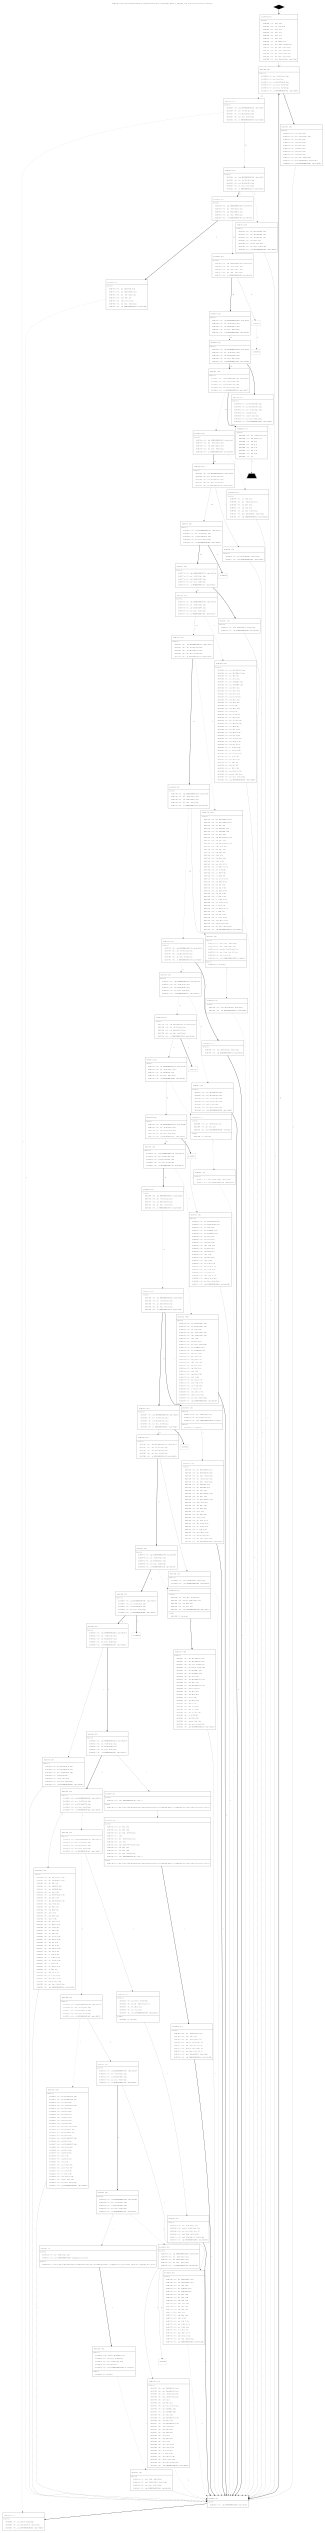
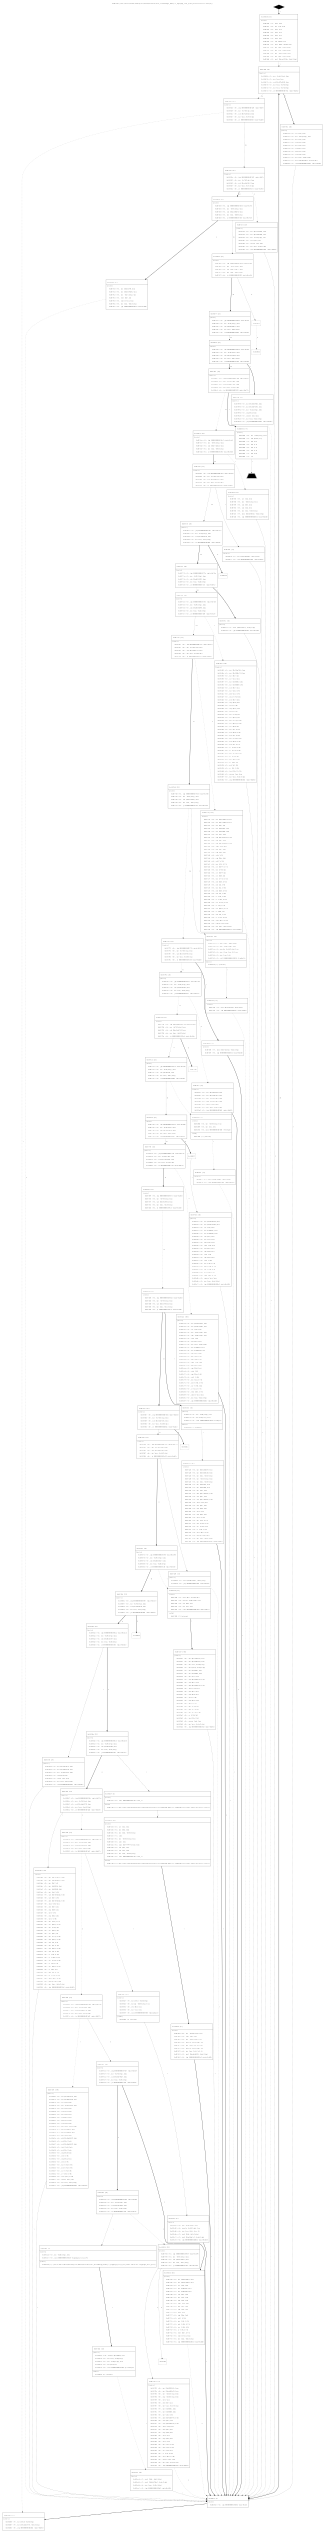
edge "0x401922 [25]" -> "0x401ee6 [83]": style dashed -> bold
